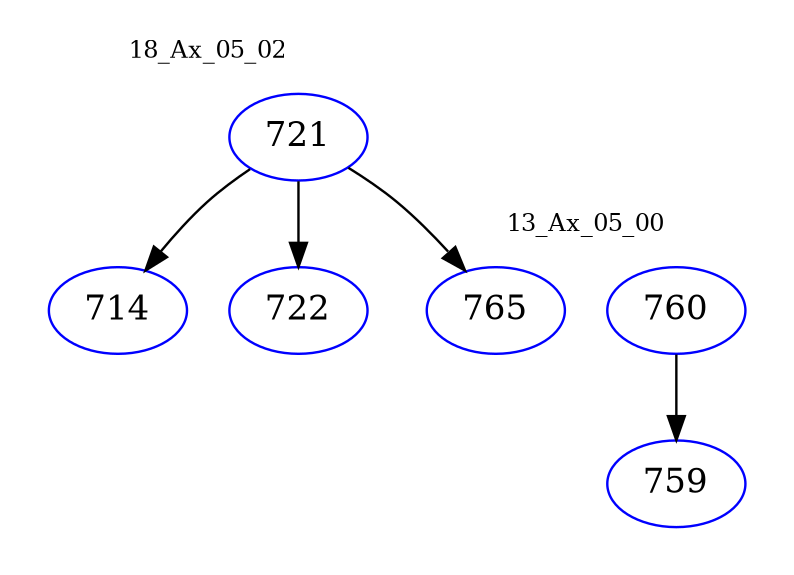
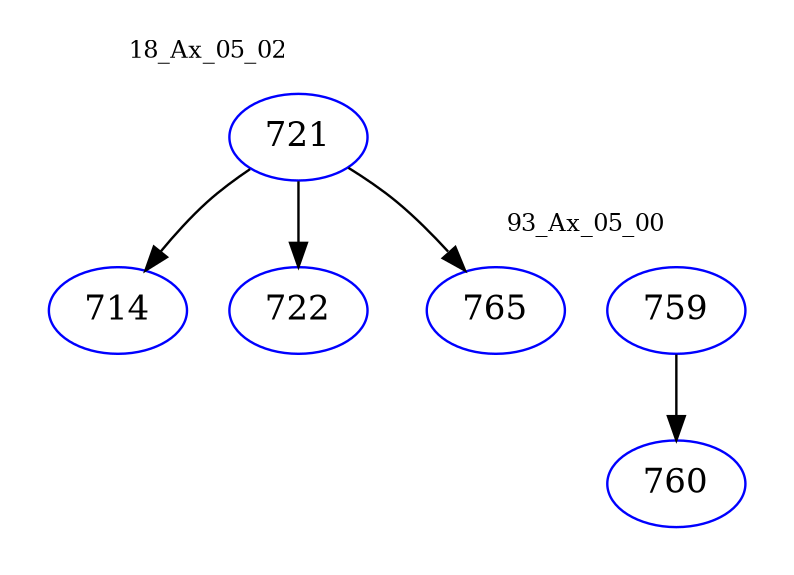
cluster "13_Ax_05_00": label "13_Ax_05_00" -> "93_Ax_05_00"
edge "760" -> "759": reversed
